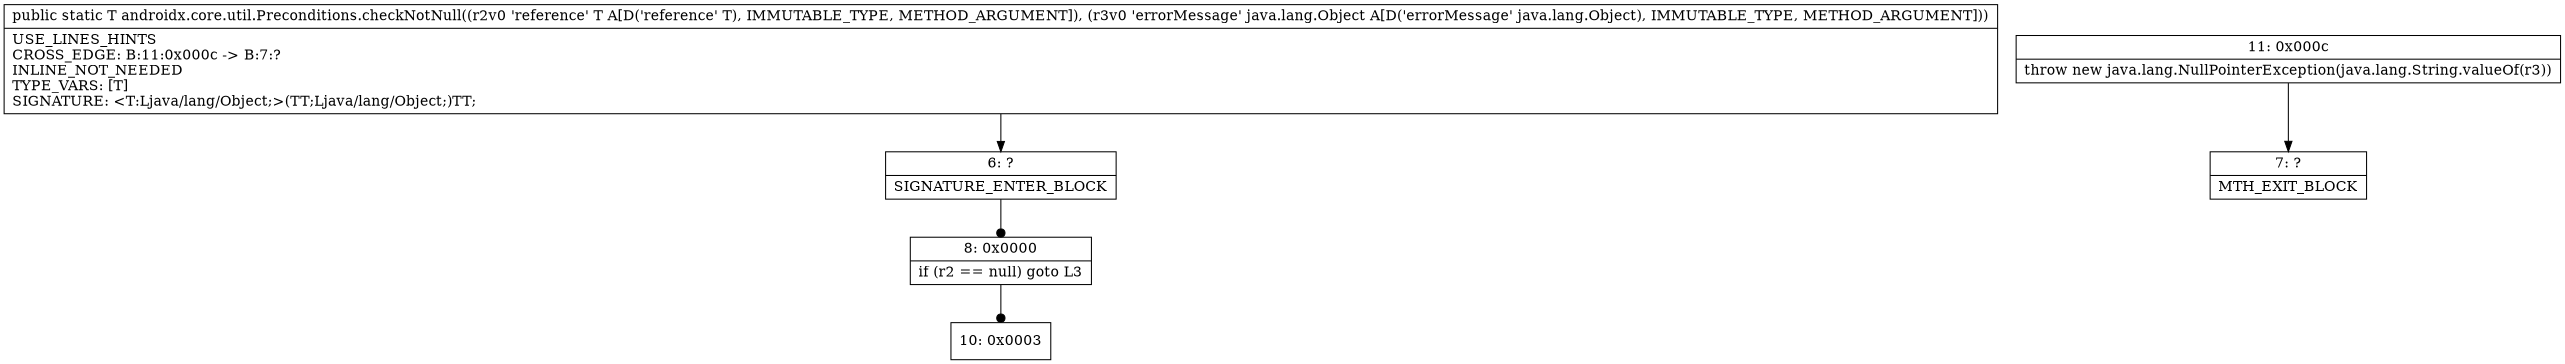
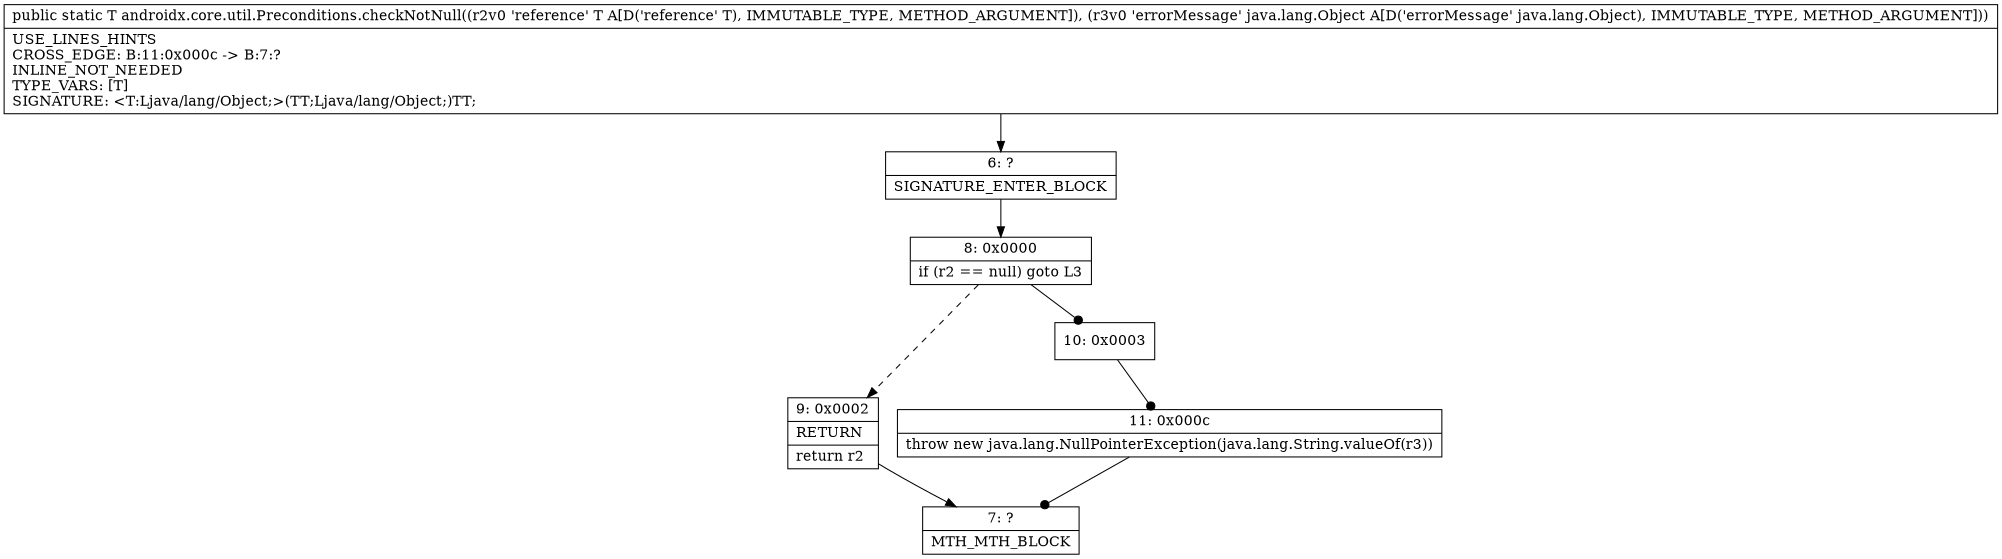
edge "11: 0x000c" -> "7: ?": arrowhead normal -> dot
node "7: ?": text "MTH_EXIT_BLOCK" -> "MTH_MTH_BLOCK"
edge "6: ?" -> "8: 0x0000": arrowhead dot -> normal
edge "10: 0x0003" -> "11: 0x000c": added
node "9: 0x0002": added
